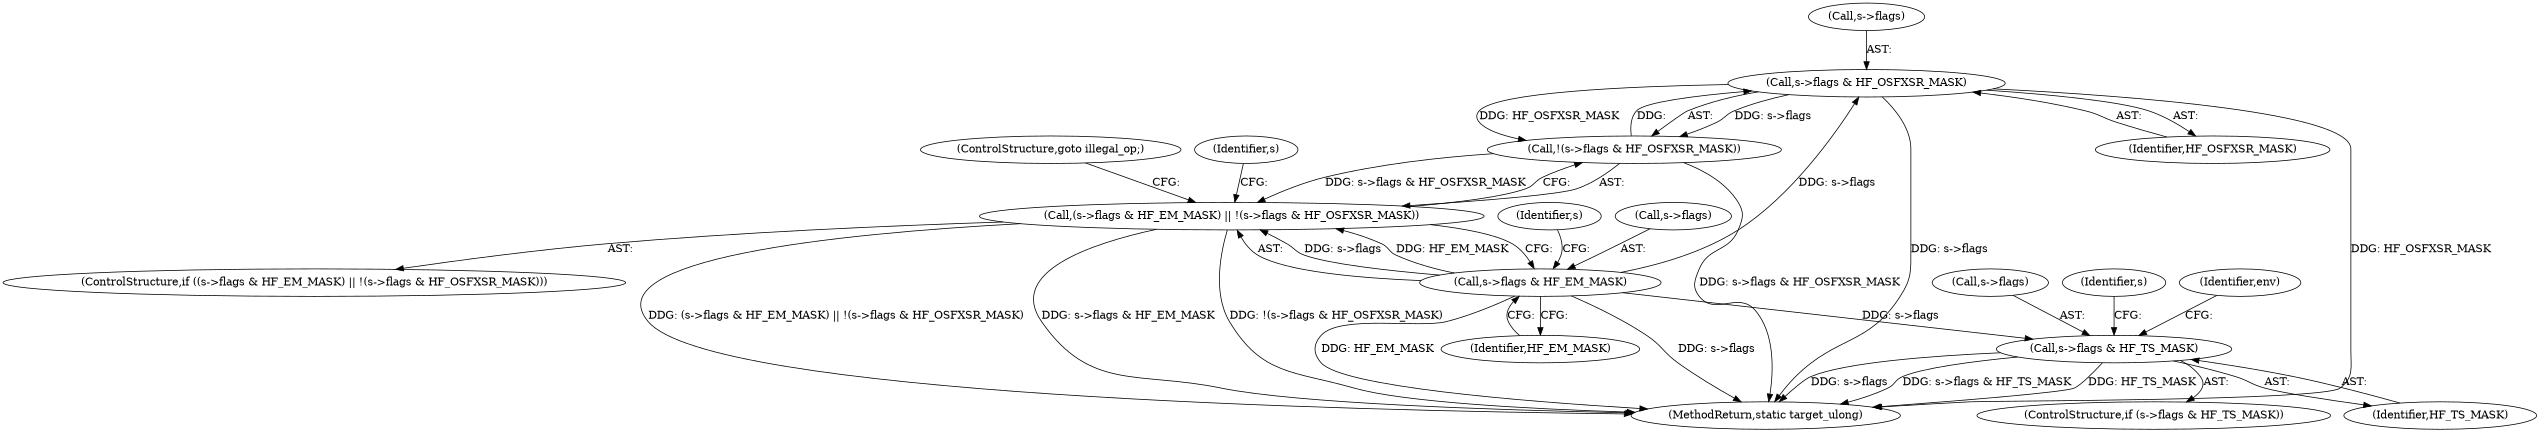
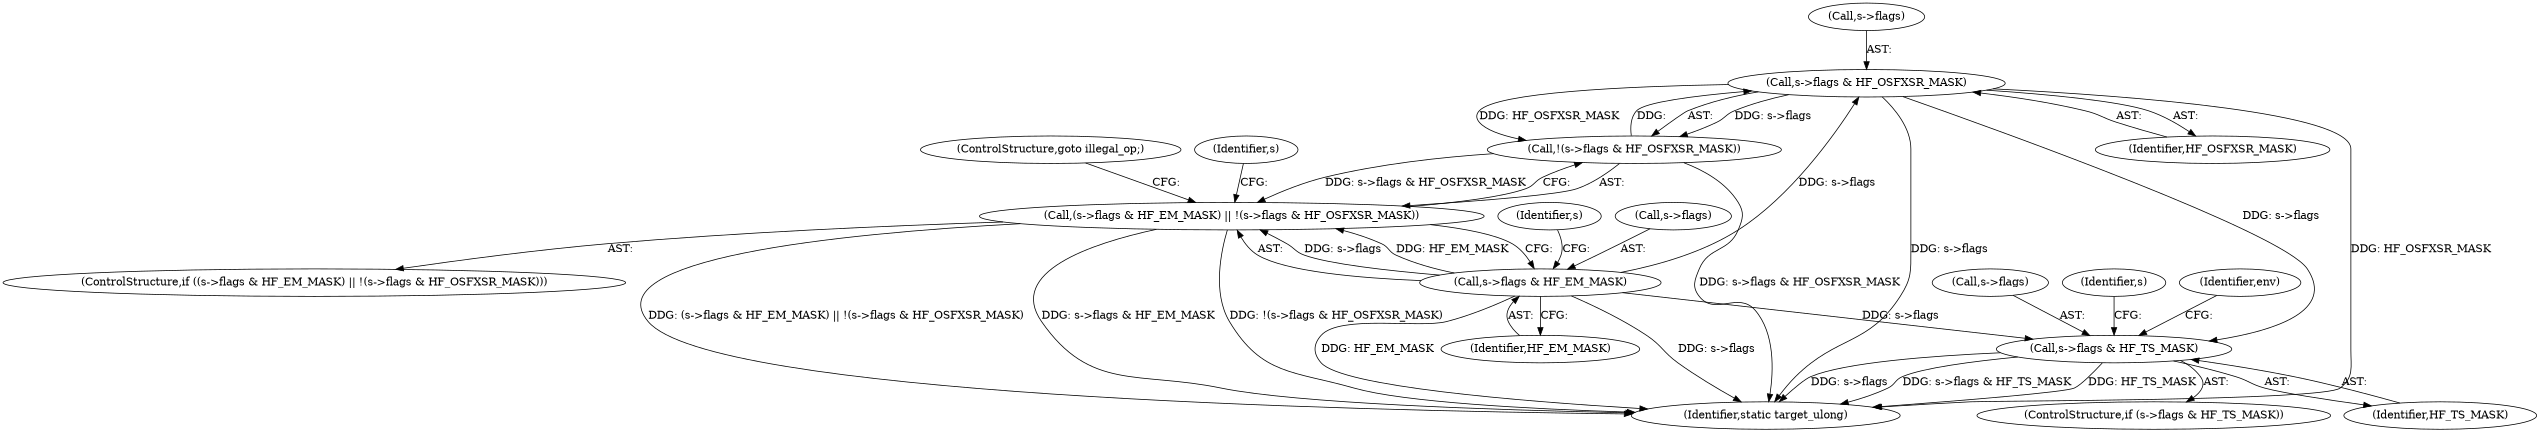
edge "(Call,s->flags & HF_OSFXSR_MASK)" -> "(Call,s->flags & HF_TS_MASK)": added, label "DDG: s->flags"
edge "(Identifier,HF_EM_MASK)" -> "(Call,s->flags & HF_EM_MASK)": label "CFG: " -> "AST: "
node "(MethodReturn,static target_ulong)": label "(MethodReturn,static target_ulong)" -> "(Identifier,static target_ulong)"
